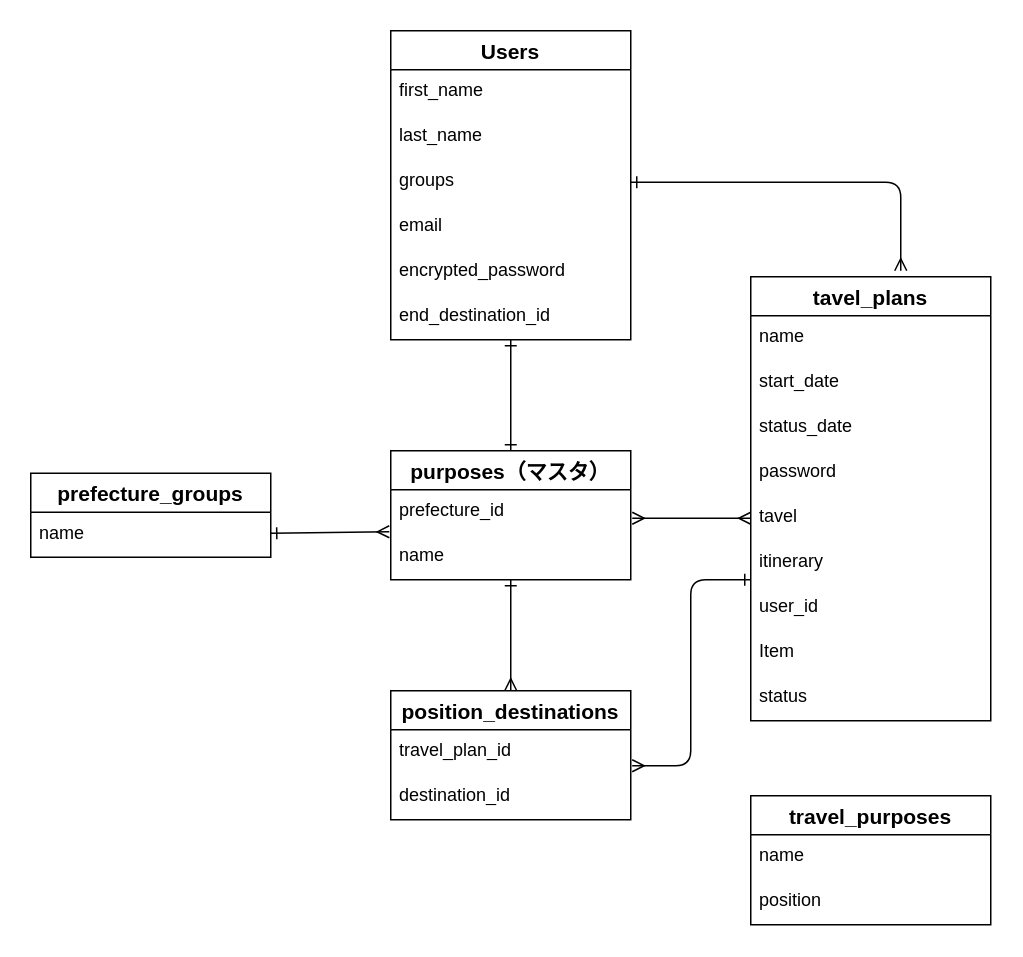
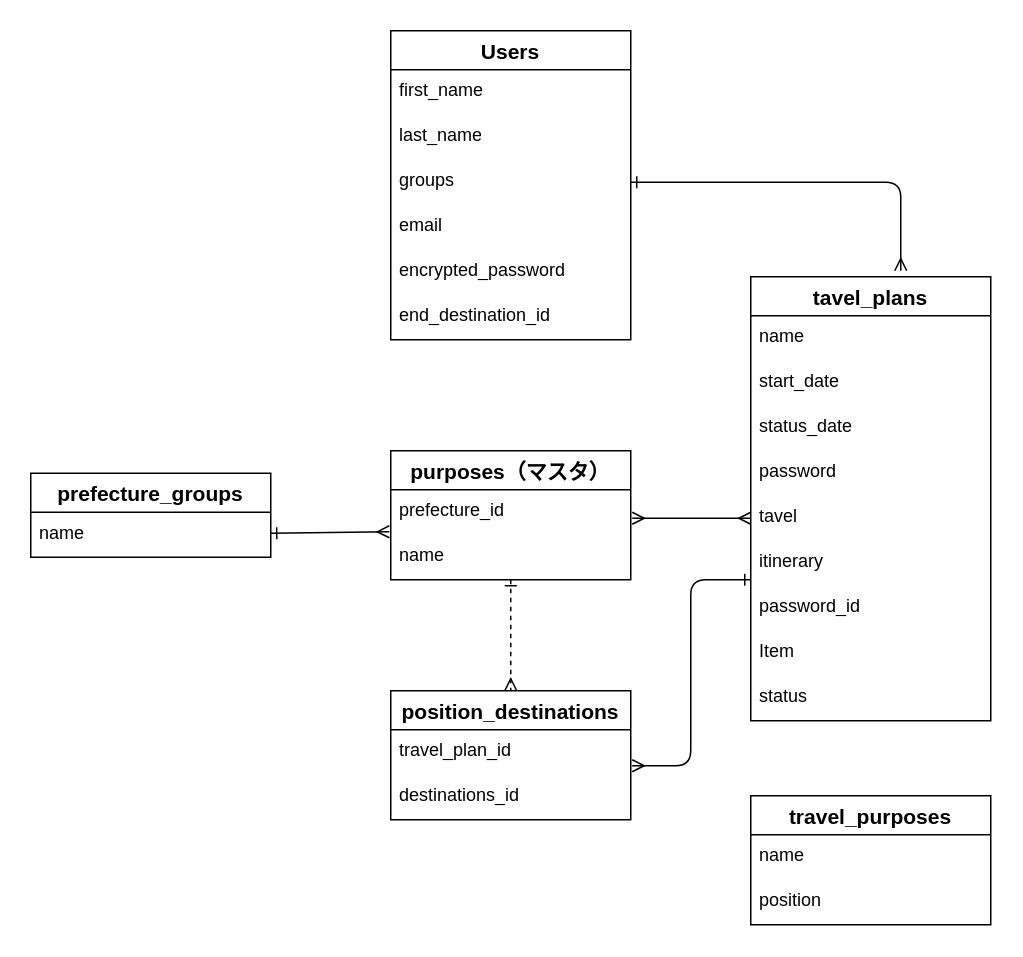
edge "Users" -- "purposes（マスタ）": removed
node "user_id": label "user_id" -> "password_id"
edge "purposes（マスタ）" -- "position_destinations": style solid -> dashed
node "destination_id": label "destination_id" -> "destinations_id"
